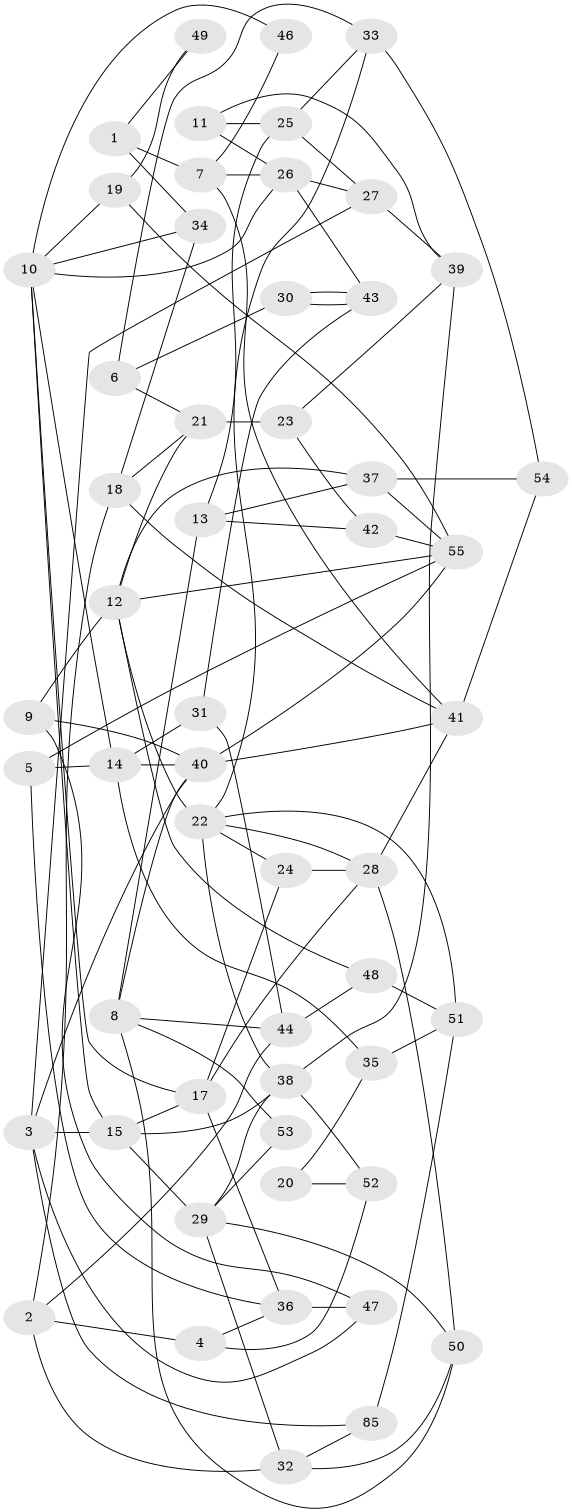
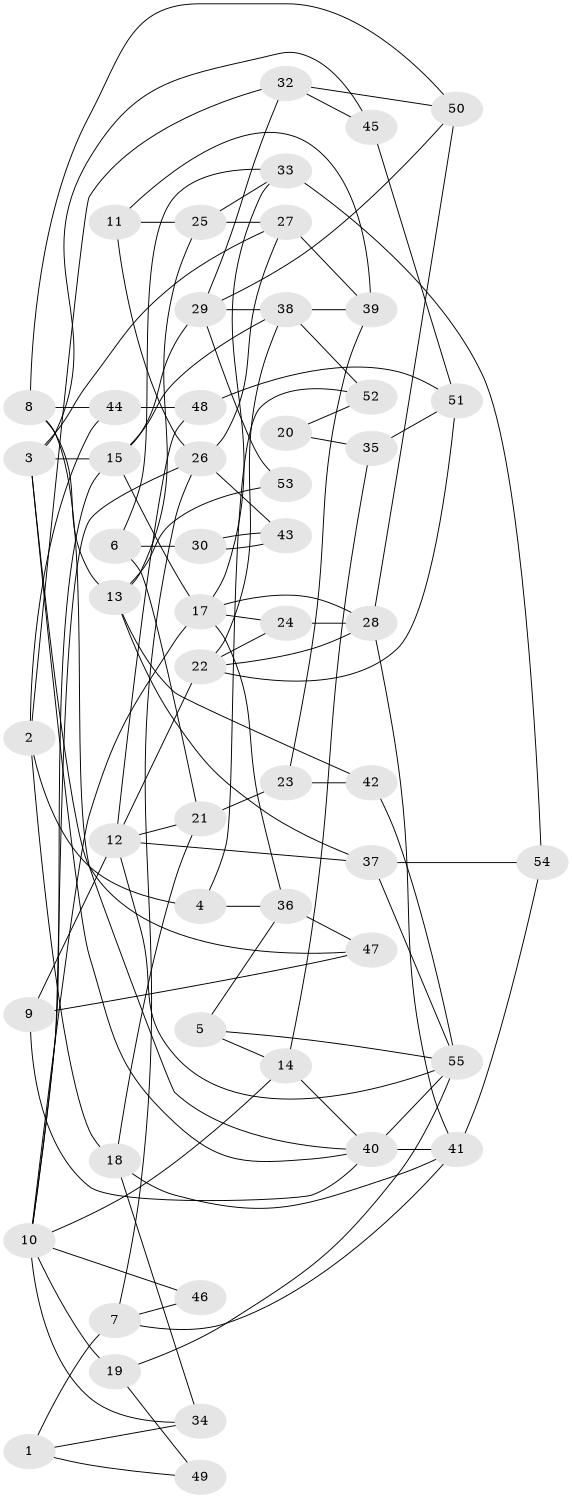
edge "33" -- "22": now "33" -- "17"
node "31": removed
edge "8" -- "53": now "13" -- "53"
node "85": label "85" -> "45"
